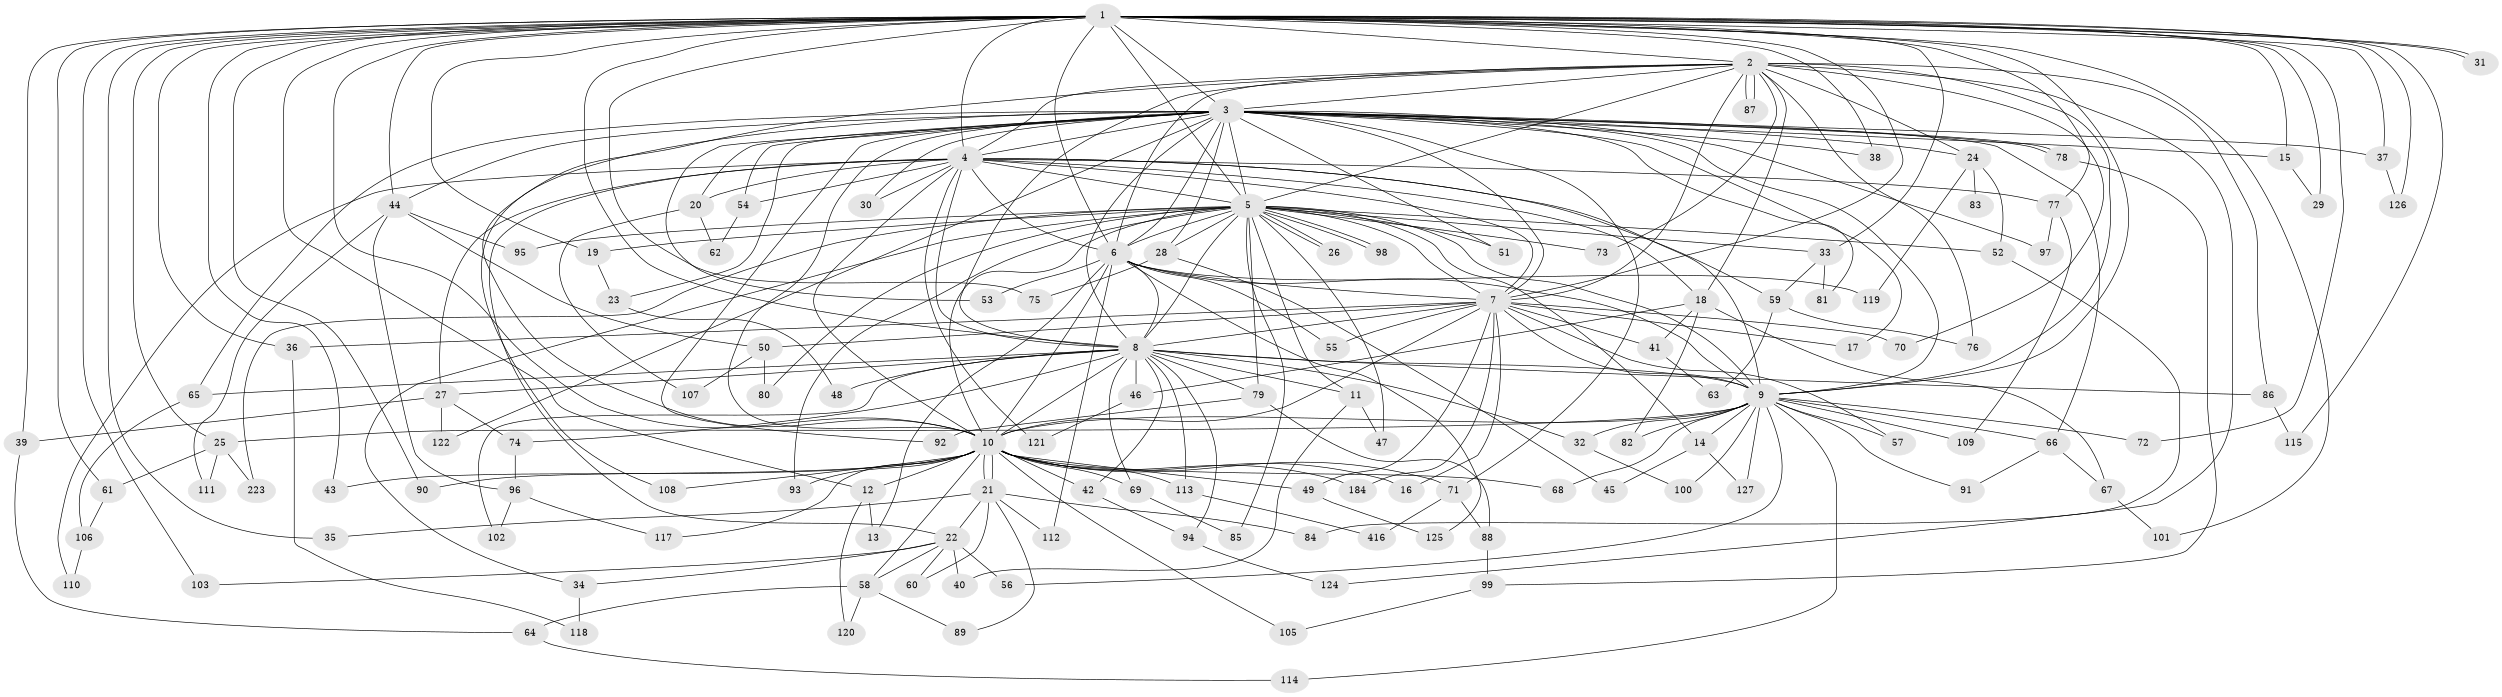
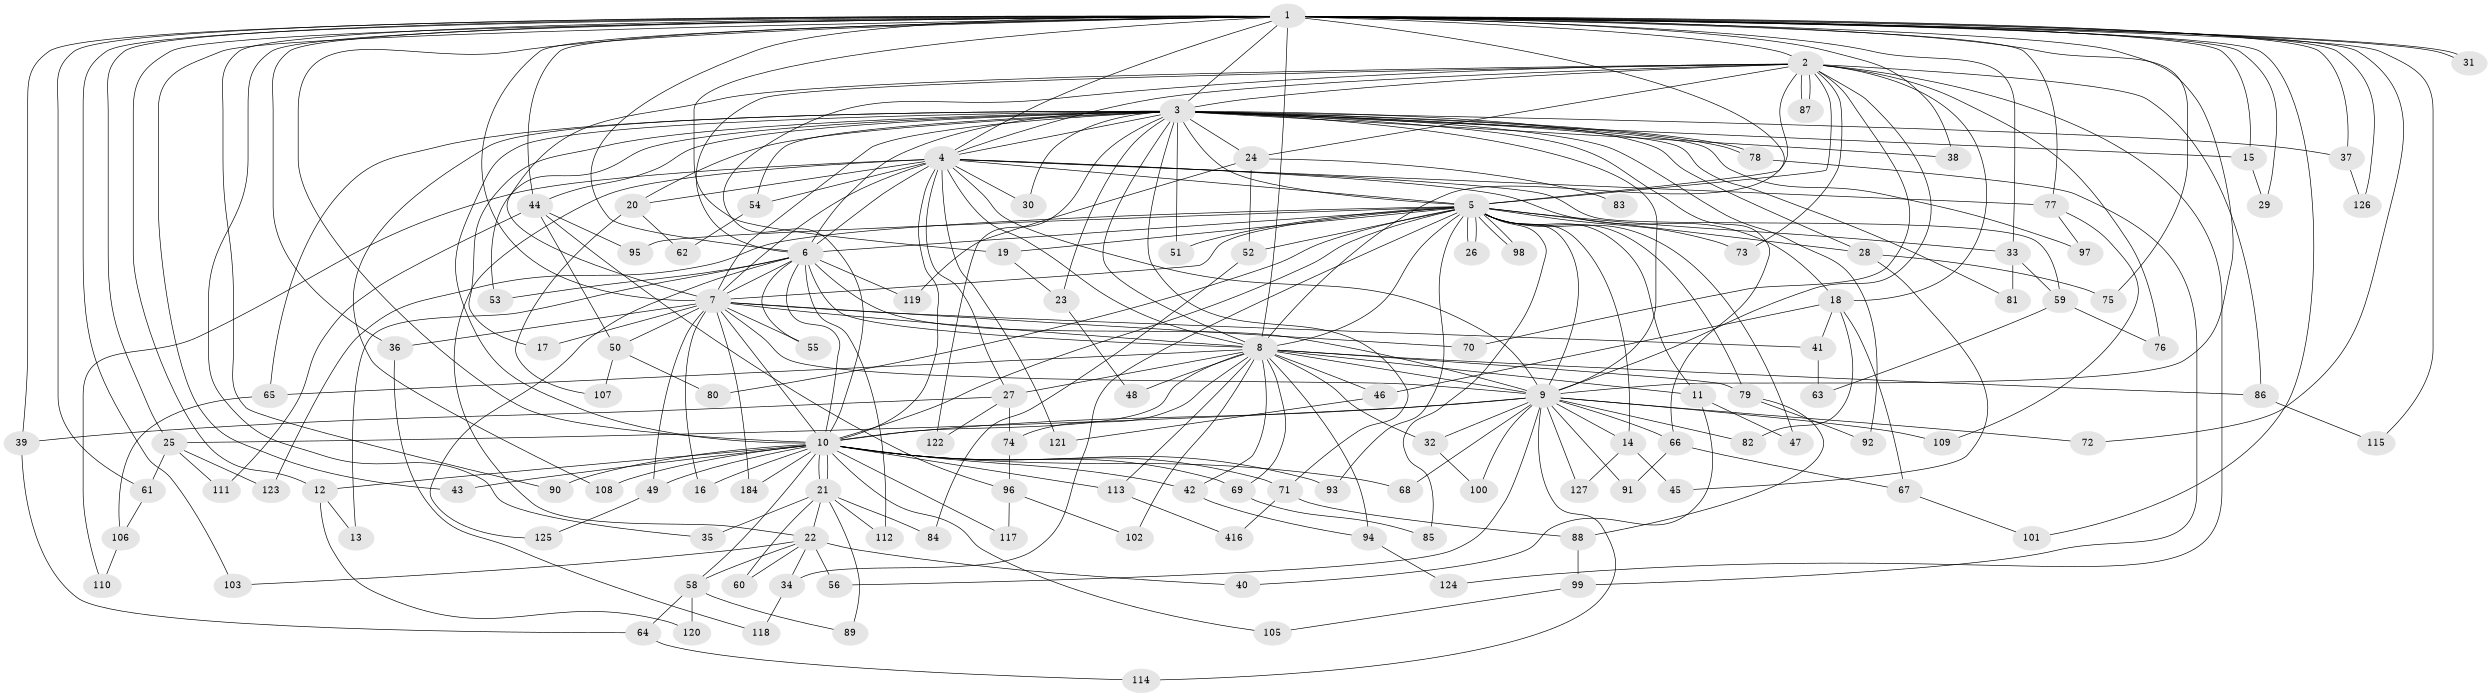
node "57": removed
node "223": label "223" -> "123"
